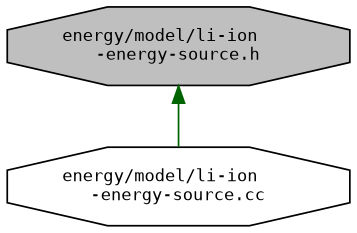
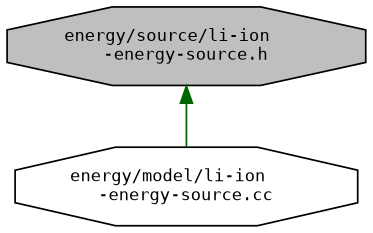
node "energy/model/li-ion -energy-source.h": label "energy/model/li-ion -energy-source.h" -> "energy/source/li-ion -energy-source.h"
